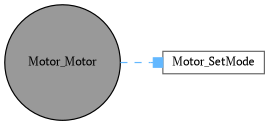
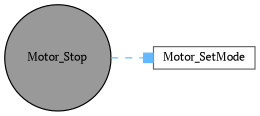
node "Motor_Motor": label "Motor_Motor" -> "Motor_Stop"
